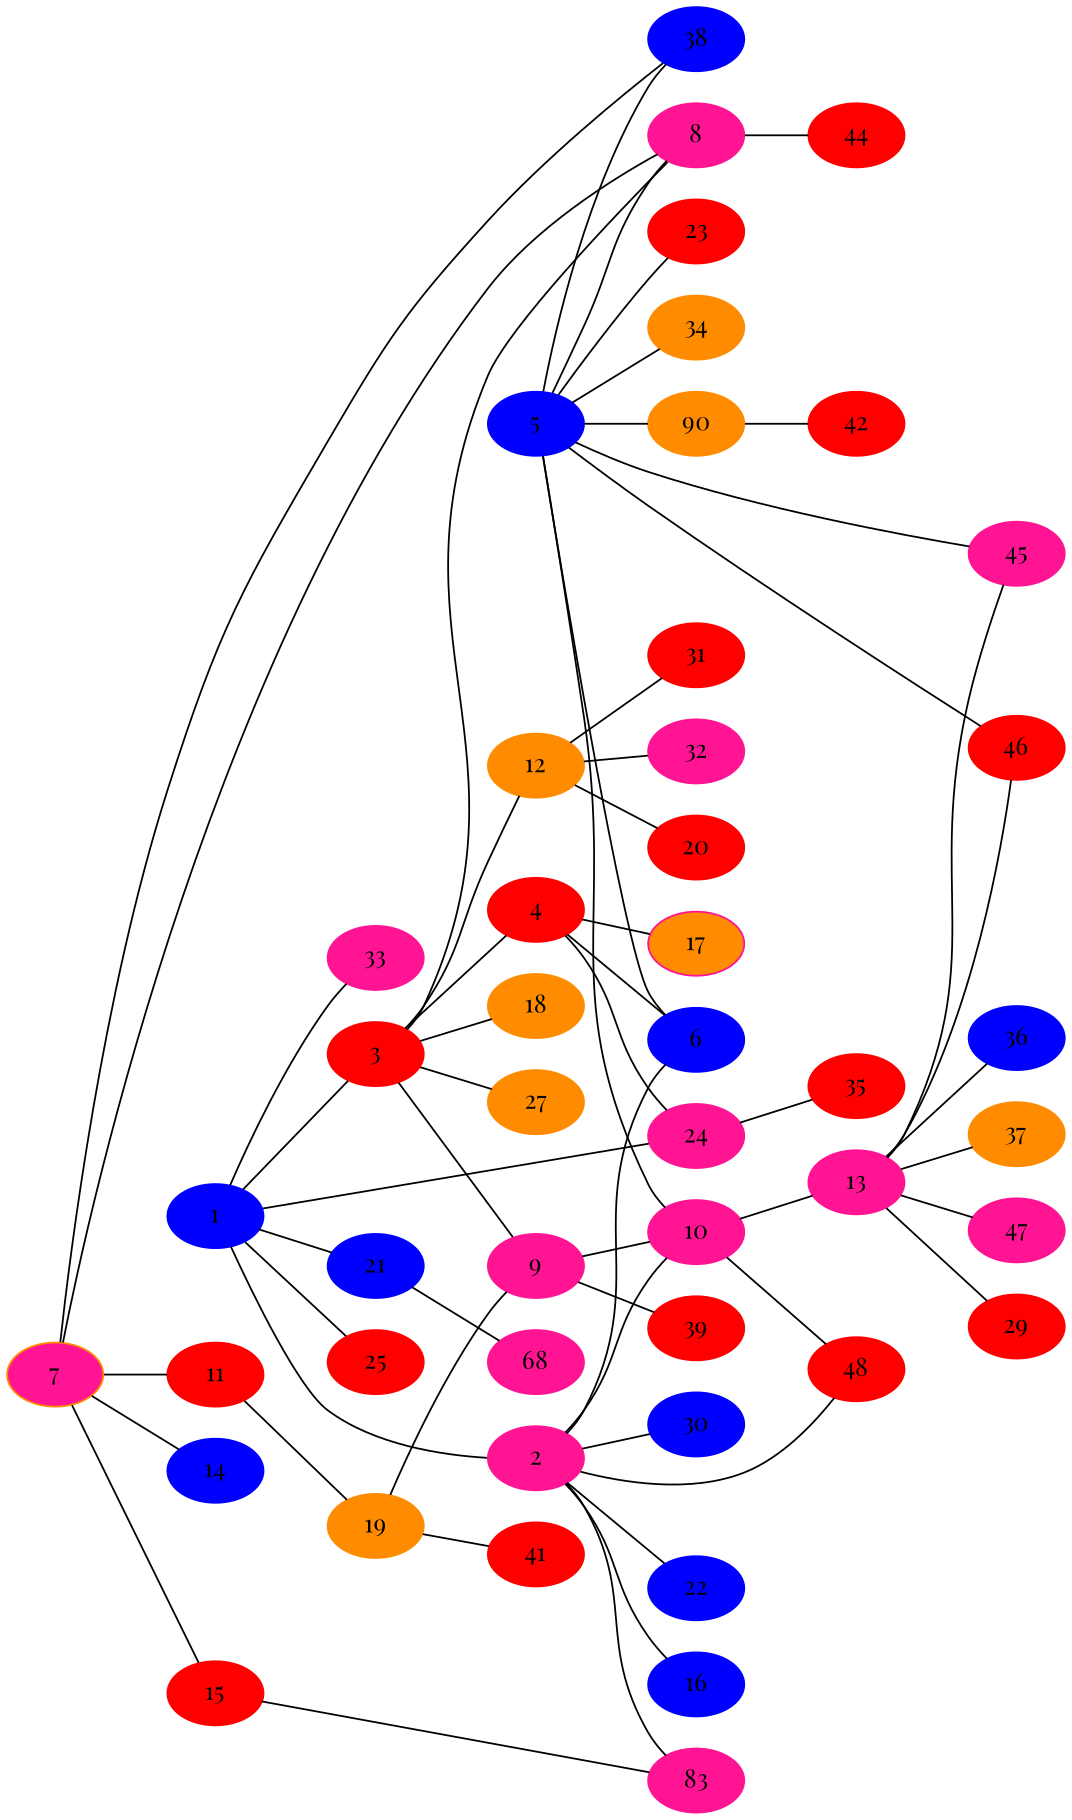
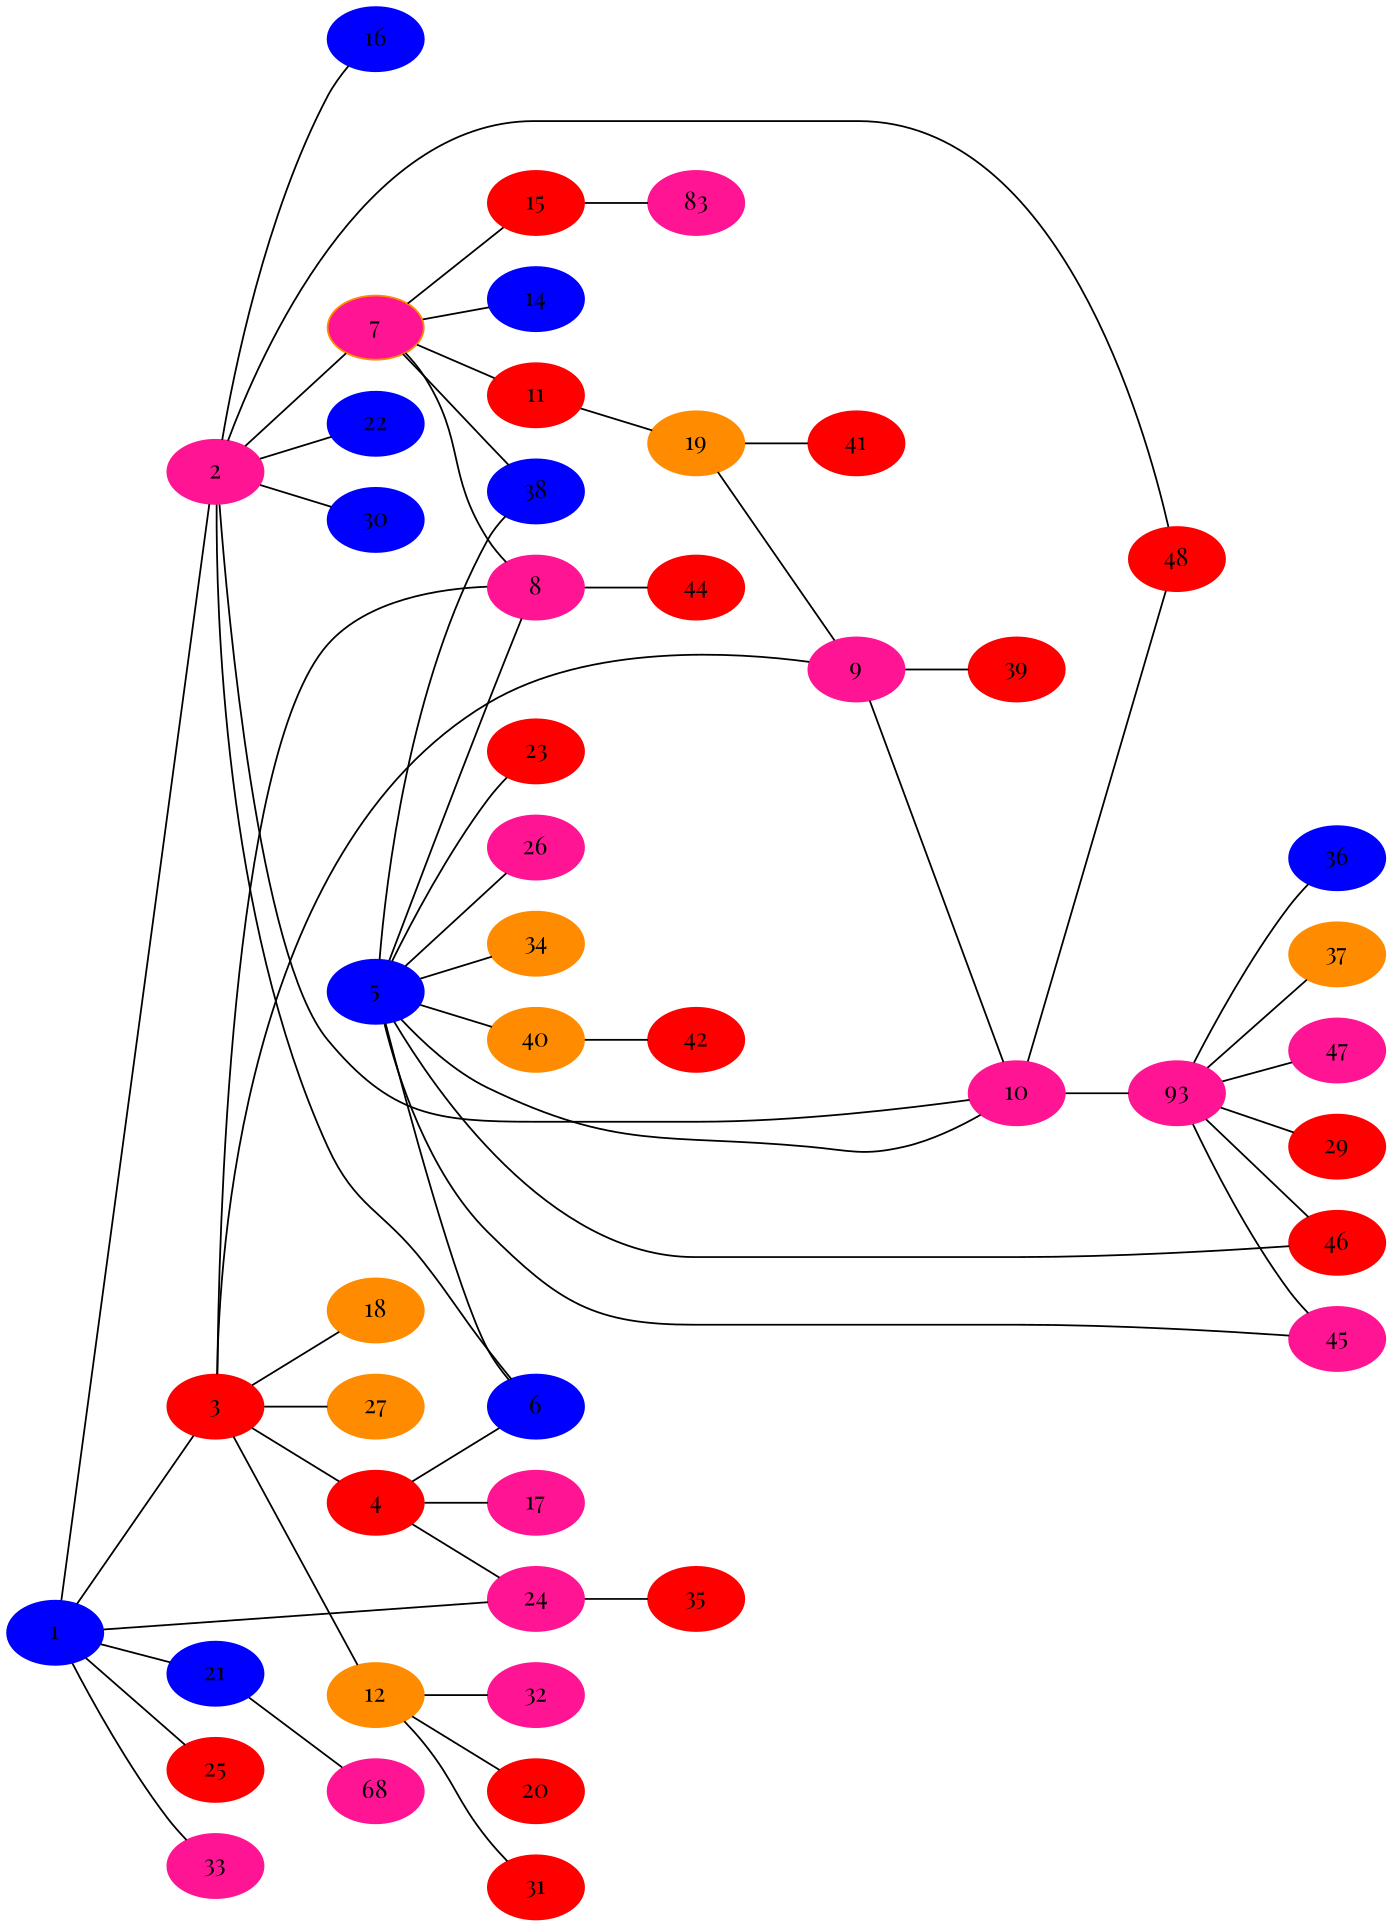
node "90": label "90" -> "40"
node "26": added
node "17": fillcolor darkorange -> deeppink
node "13": label "13" -> "93"
edge "2" -- "83": now "2" -- "7"
